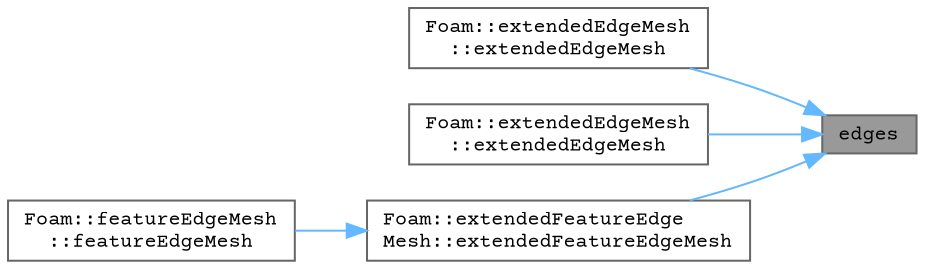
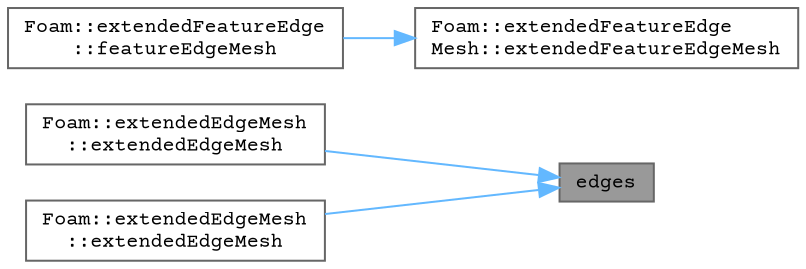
edge "Foam::extendedFeatureEdge Mesh::extendedFeatureEdgeMesh" -> "edges": removed
node "Foam::featureEdgeMesh ::featureEdgeMesh": label "Foam::featureEdgeMesh ::featureEdgeMesh" -> "Foam::extendedFeatureEdge ::featureEdgeMesh"
